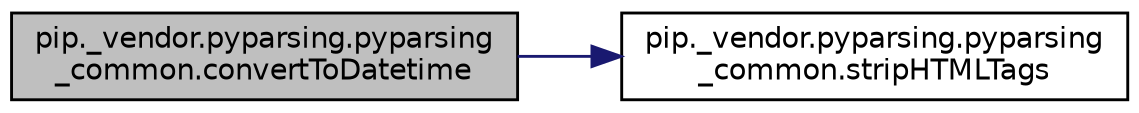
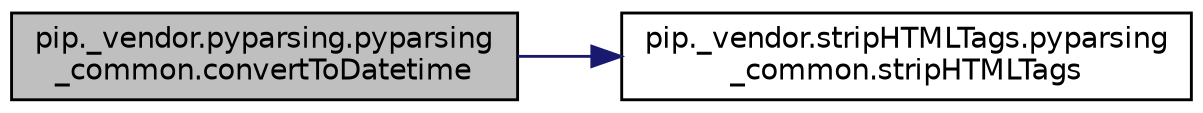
node "pip._vendor.pyparsing.pyparsing _common.stripHTMLTags": label "pip._vendor.pyparsing.pyparsing _common.stripHTMLTags" -> "pip._vendor.stripHTMLTags.pyparsing _common.stripHTMLTags"
